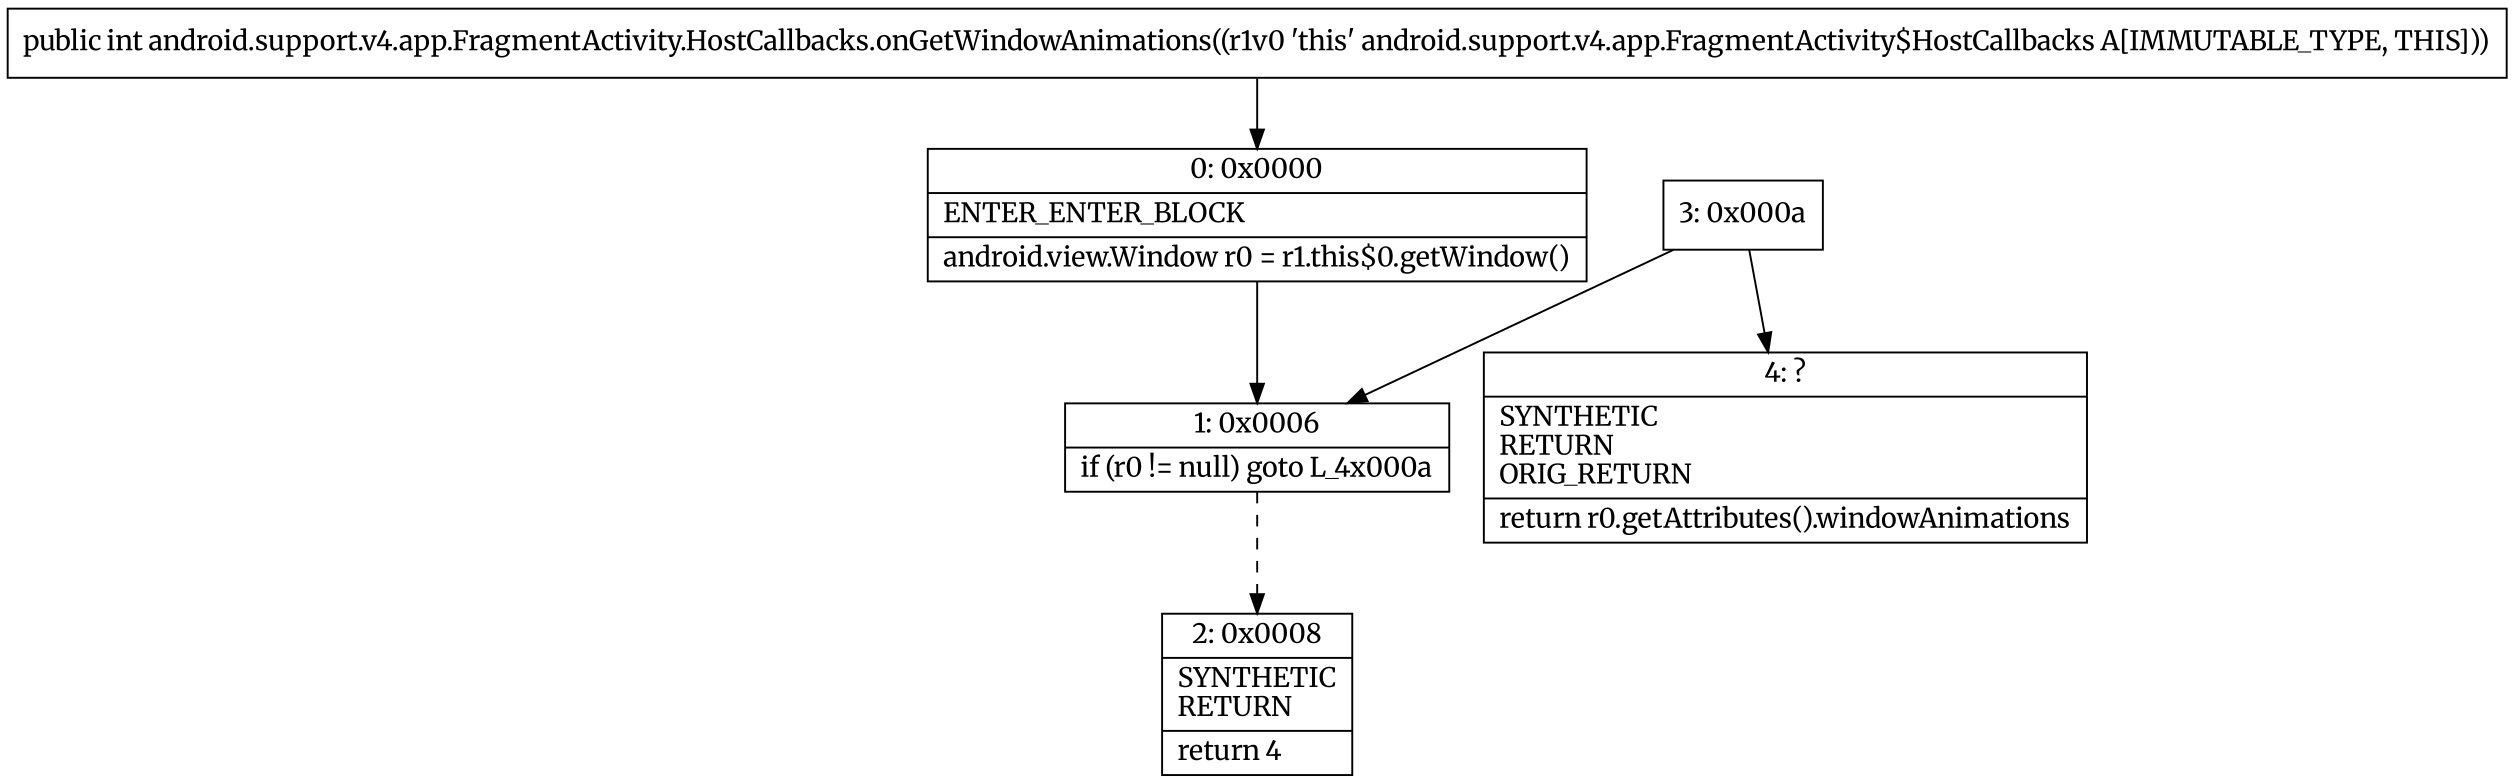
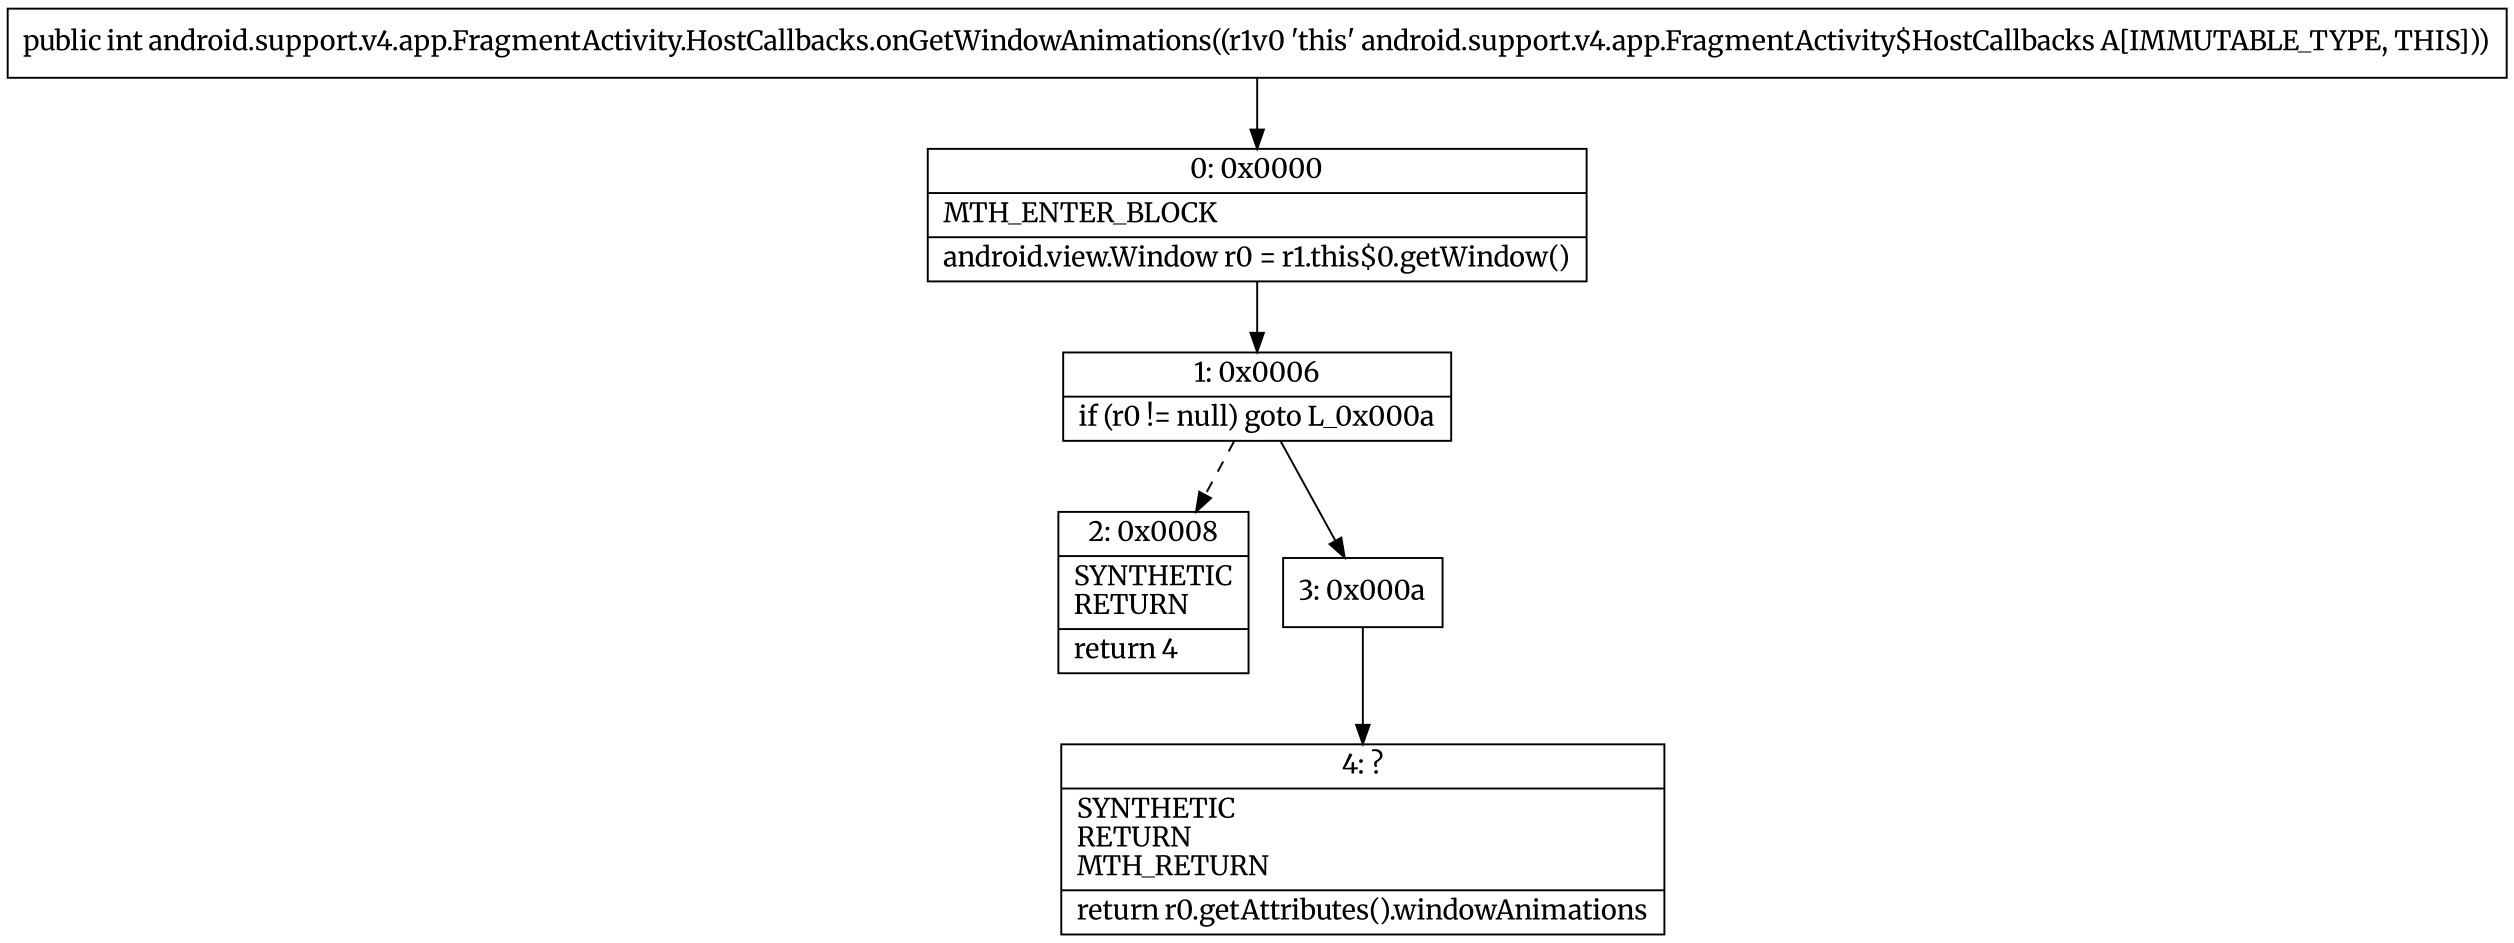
node "0: 0x0000": text "ENTER_ENTER_BLOCK" -> "MTH_ENTER_BLOCK"
edge "3: 0x000a" -> "1: 0x0006": reversed
node "1: 0x0006": text "if (r0 != null) goto L_4x000a" -> "if (r0 != null) goto L_0x000a"
node "4: ?": text "ORIG_RETURN" -> "MTH_RETURN"
